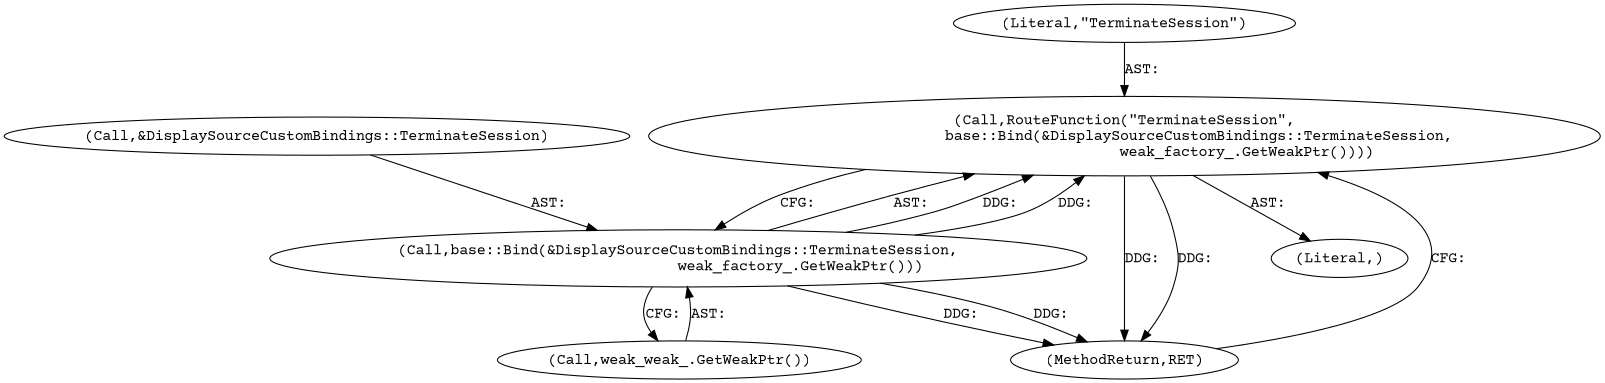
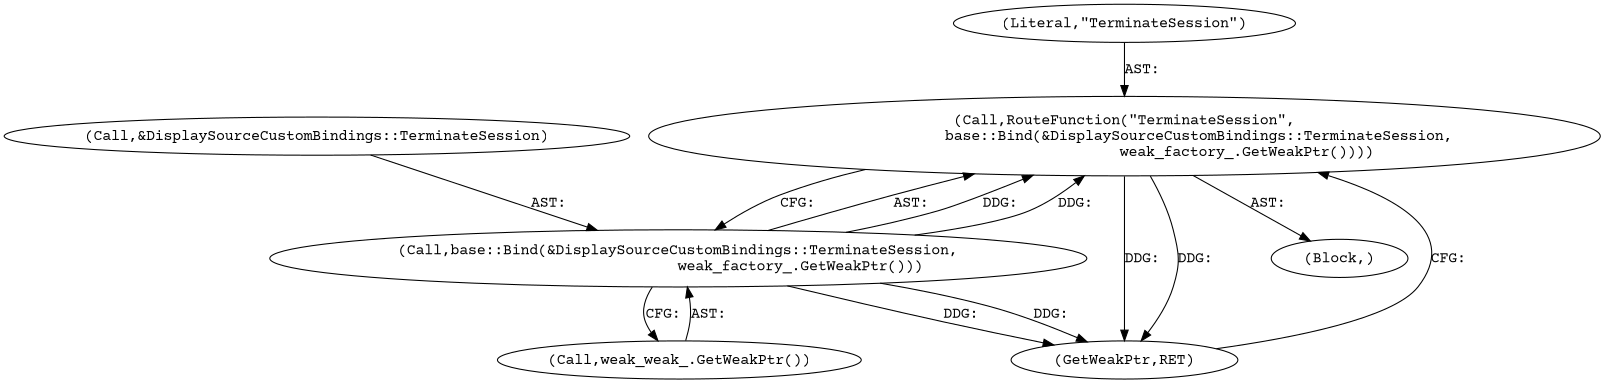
node "(Literal,)": label "(Literal,)" -> "(Block,)"
node "(MethodReturn,RET)": label "(MethodReturn,RET)" -> "(GetWeakPtr,RET)"
